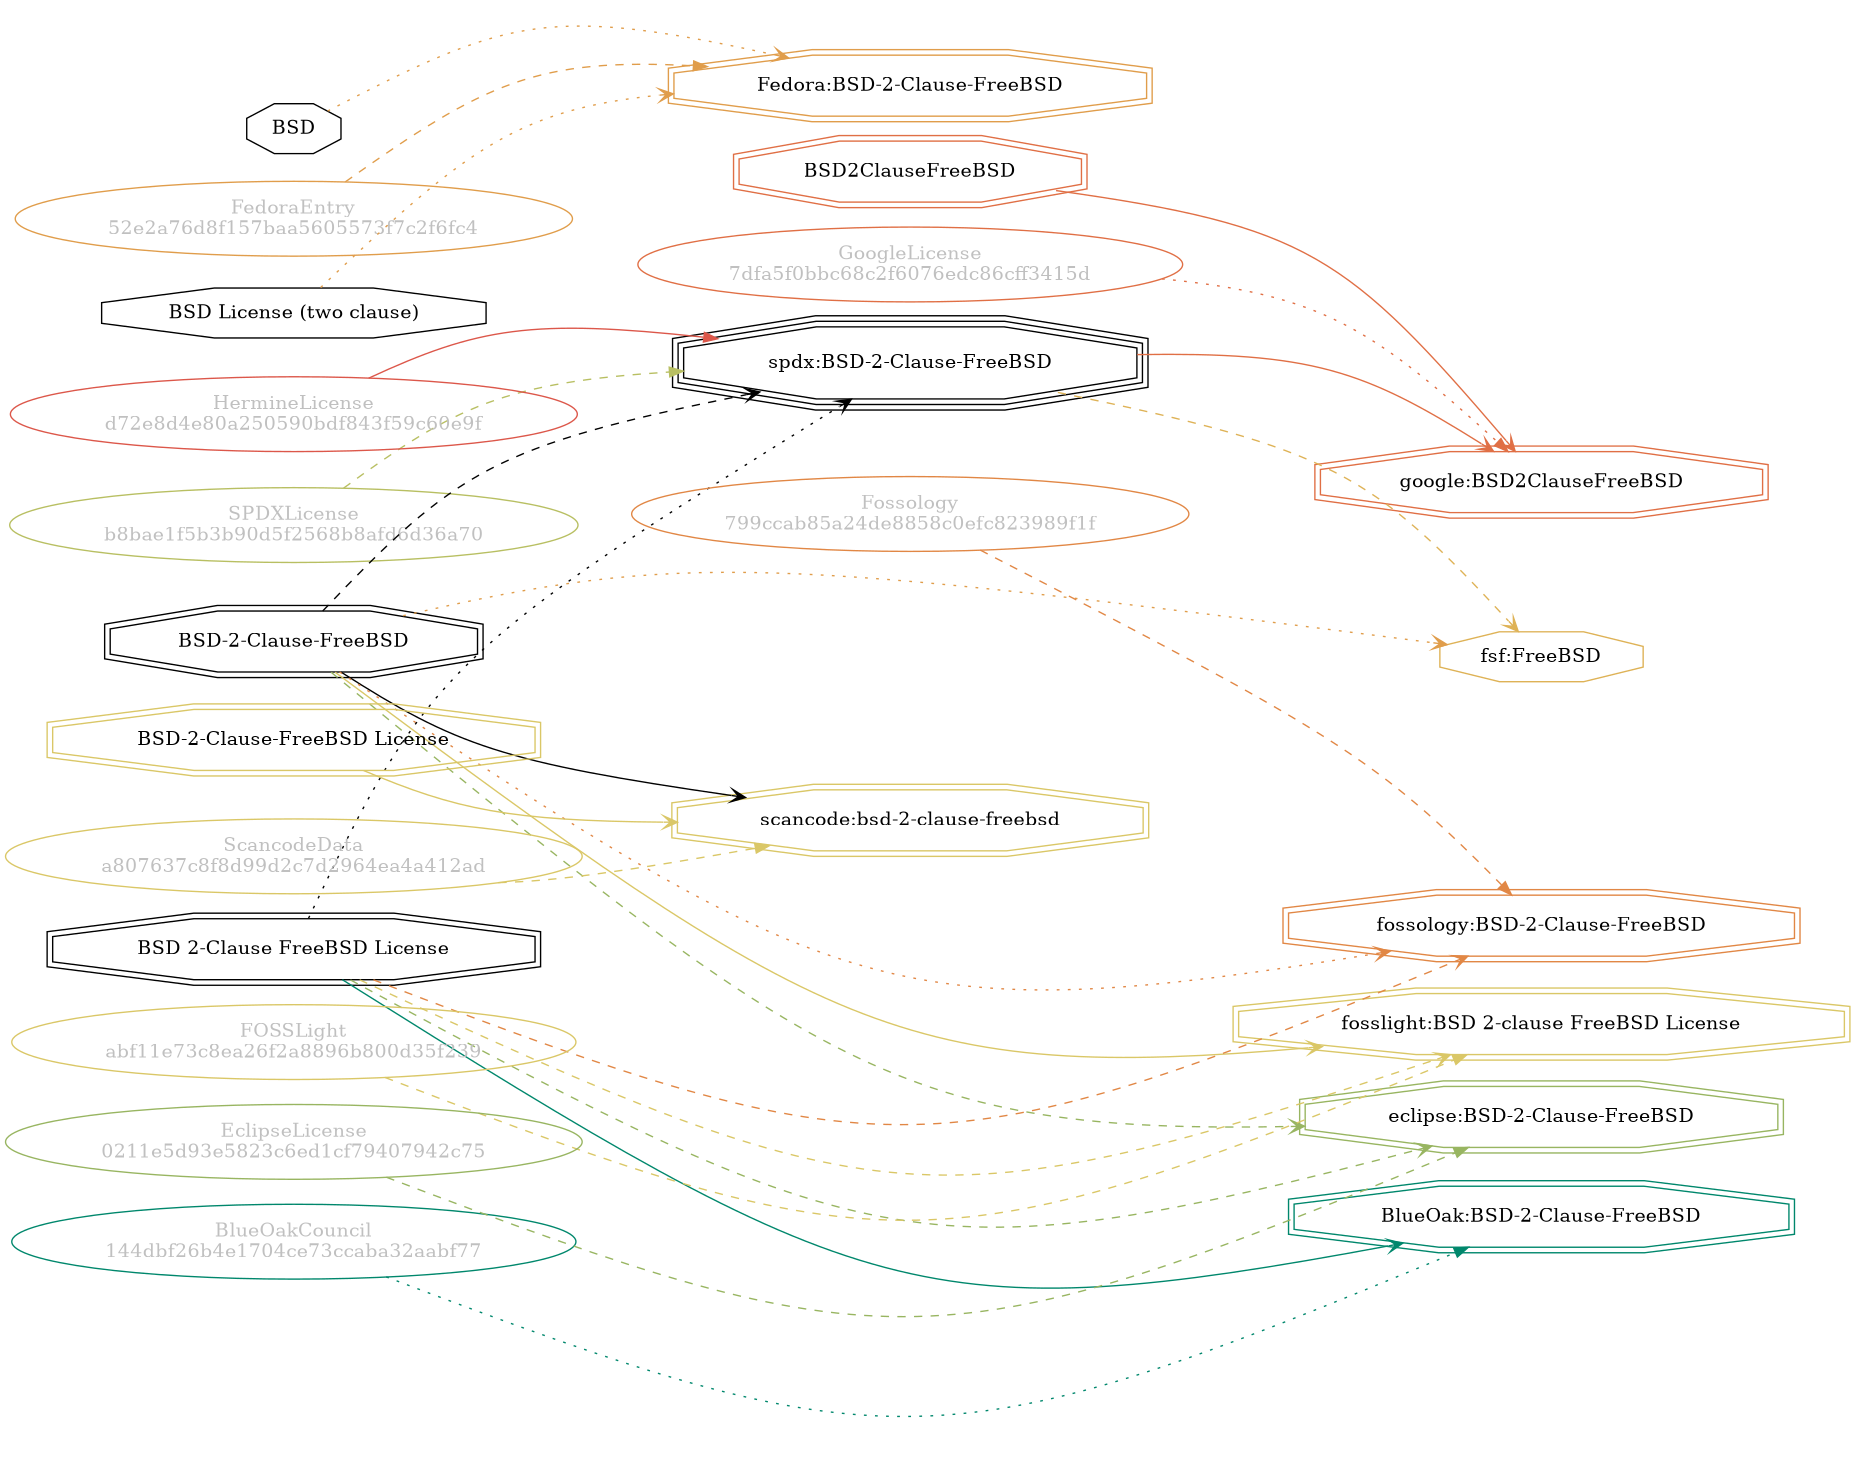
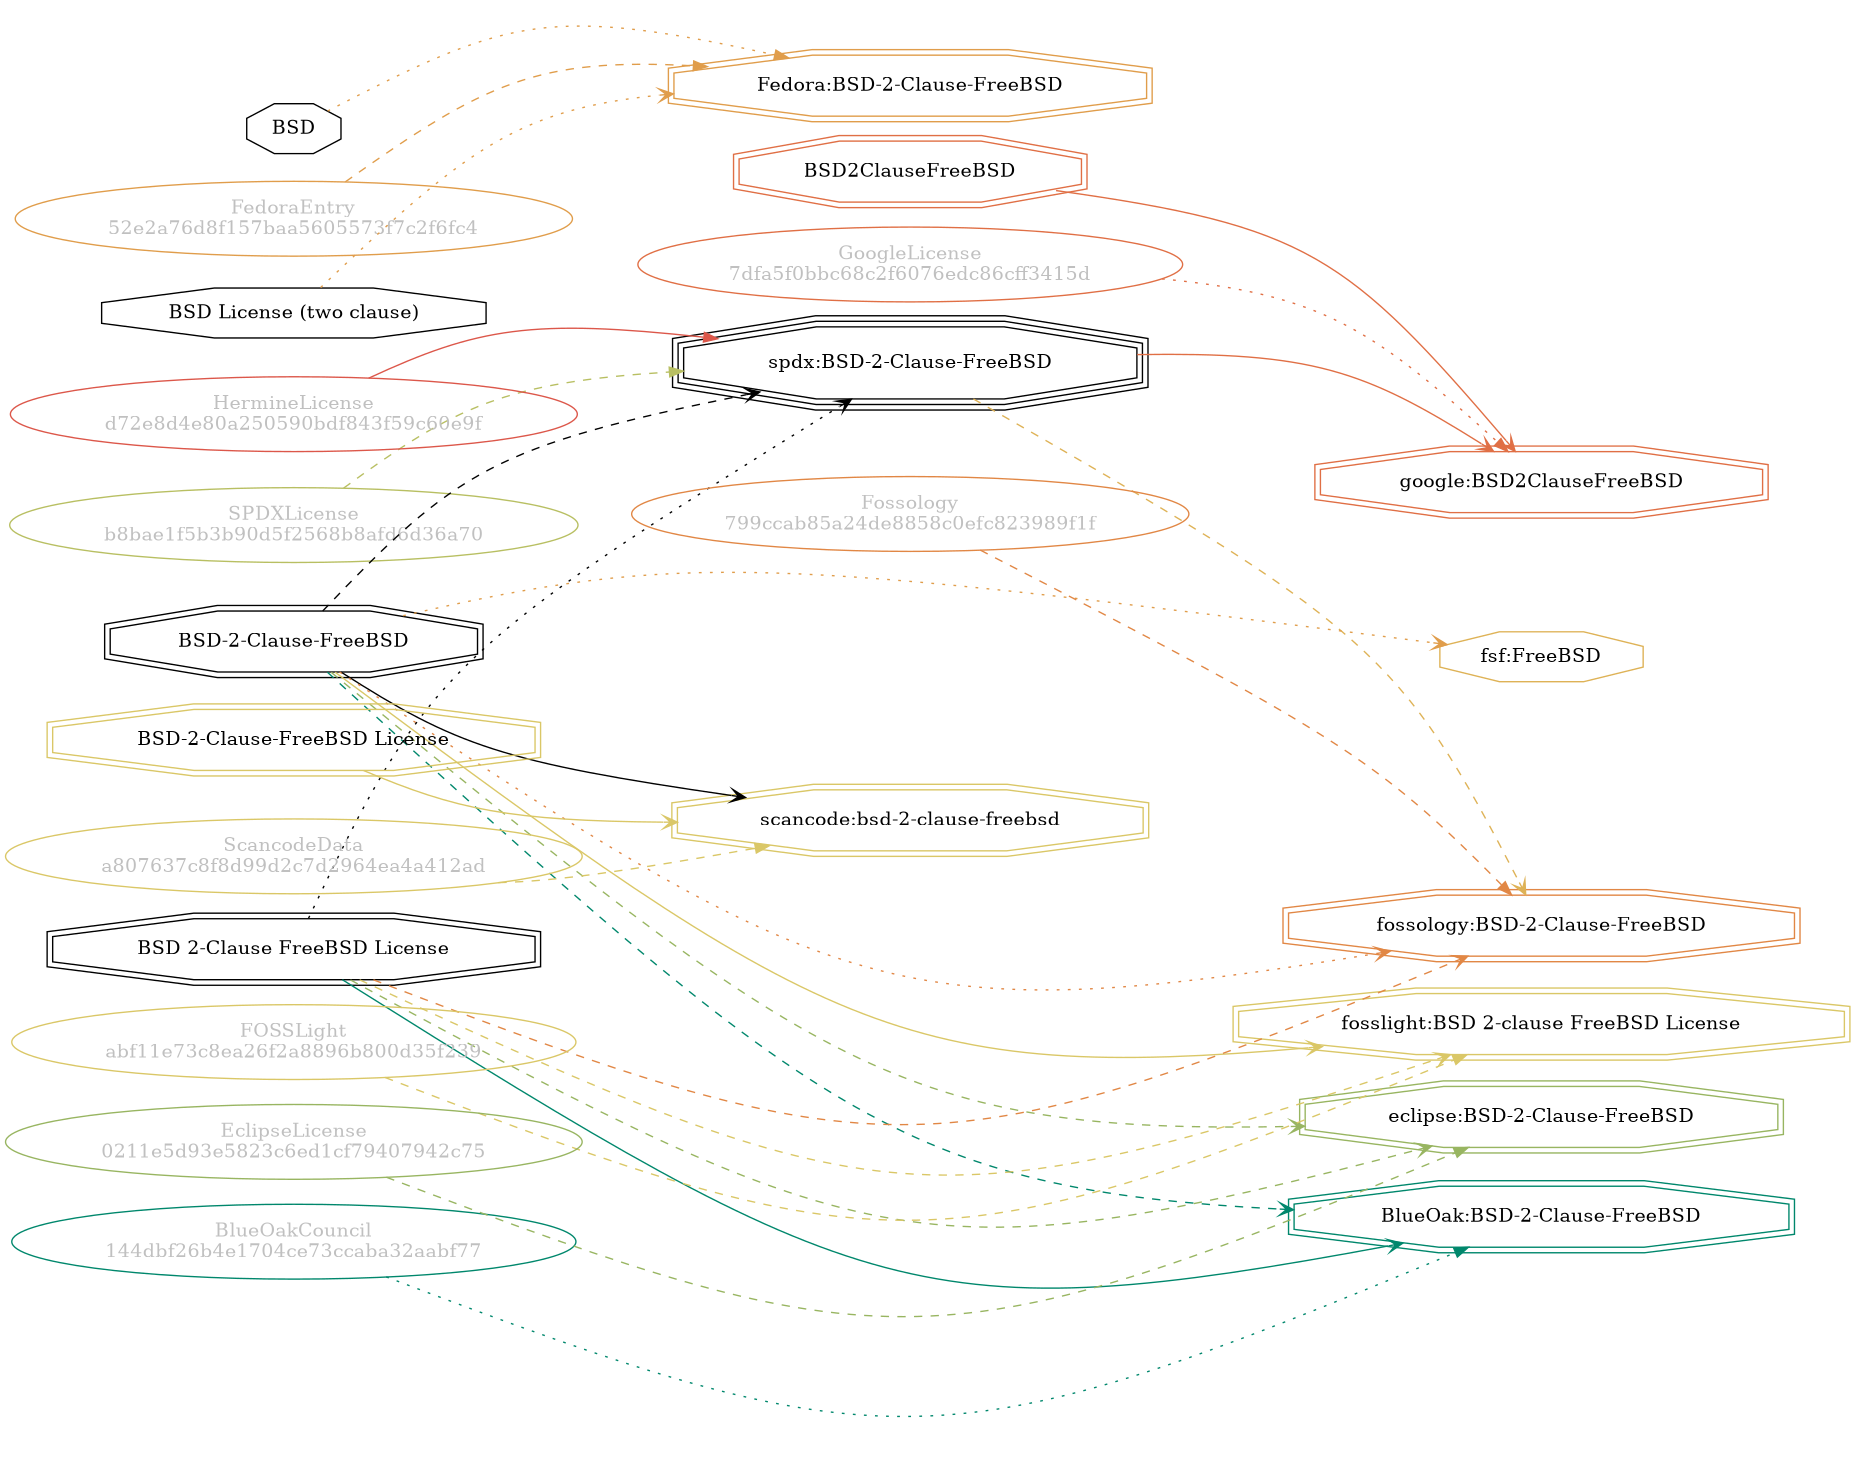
edge "BSD" -> "Fedora:BSD-2-Clause-FreeBSD": arrowhead vee -> normal
edge "spdx:BSD-2-Clause-FreeBSD" -> "fsf:FreeBSD": now "spdx:BSD-2-Clause-FreeBSD" -> "fossology:BSD-2-Clause-FreeBSD"
edge "BSD-2-Clause-FreeBSD" -> "BlueOak:BSD-2-Clause-FreeBSD": added
